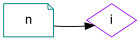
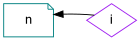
edge "n" -> "i": reversed
